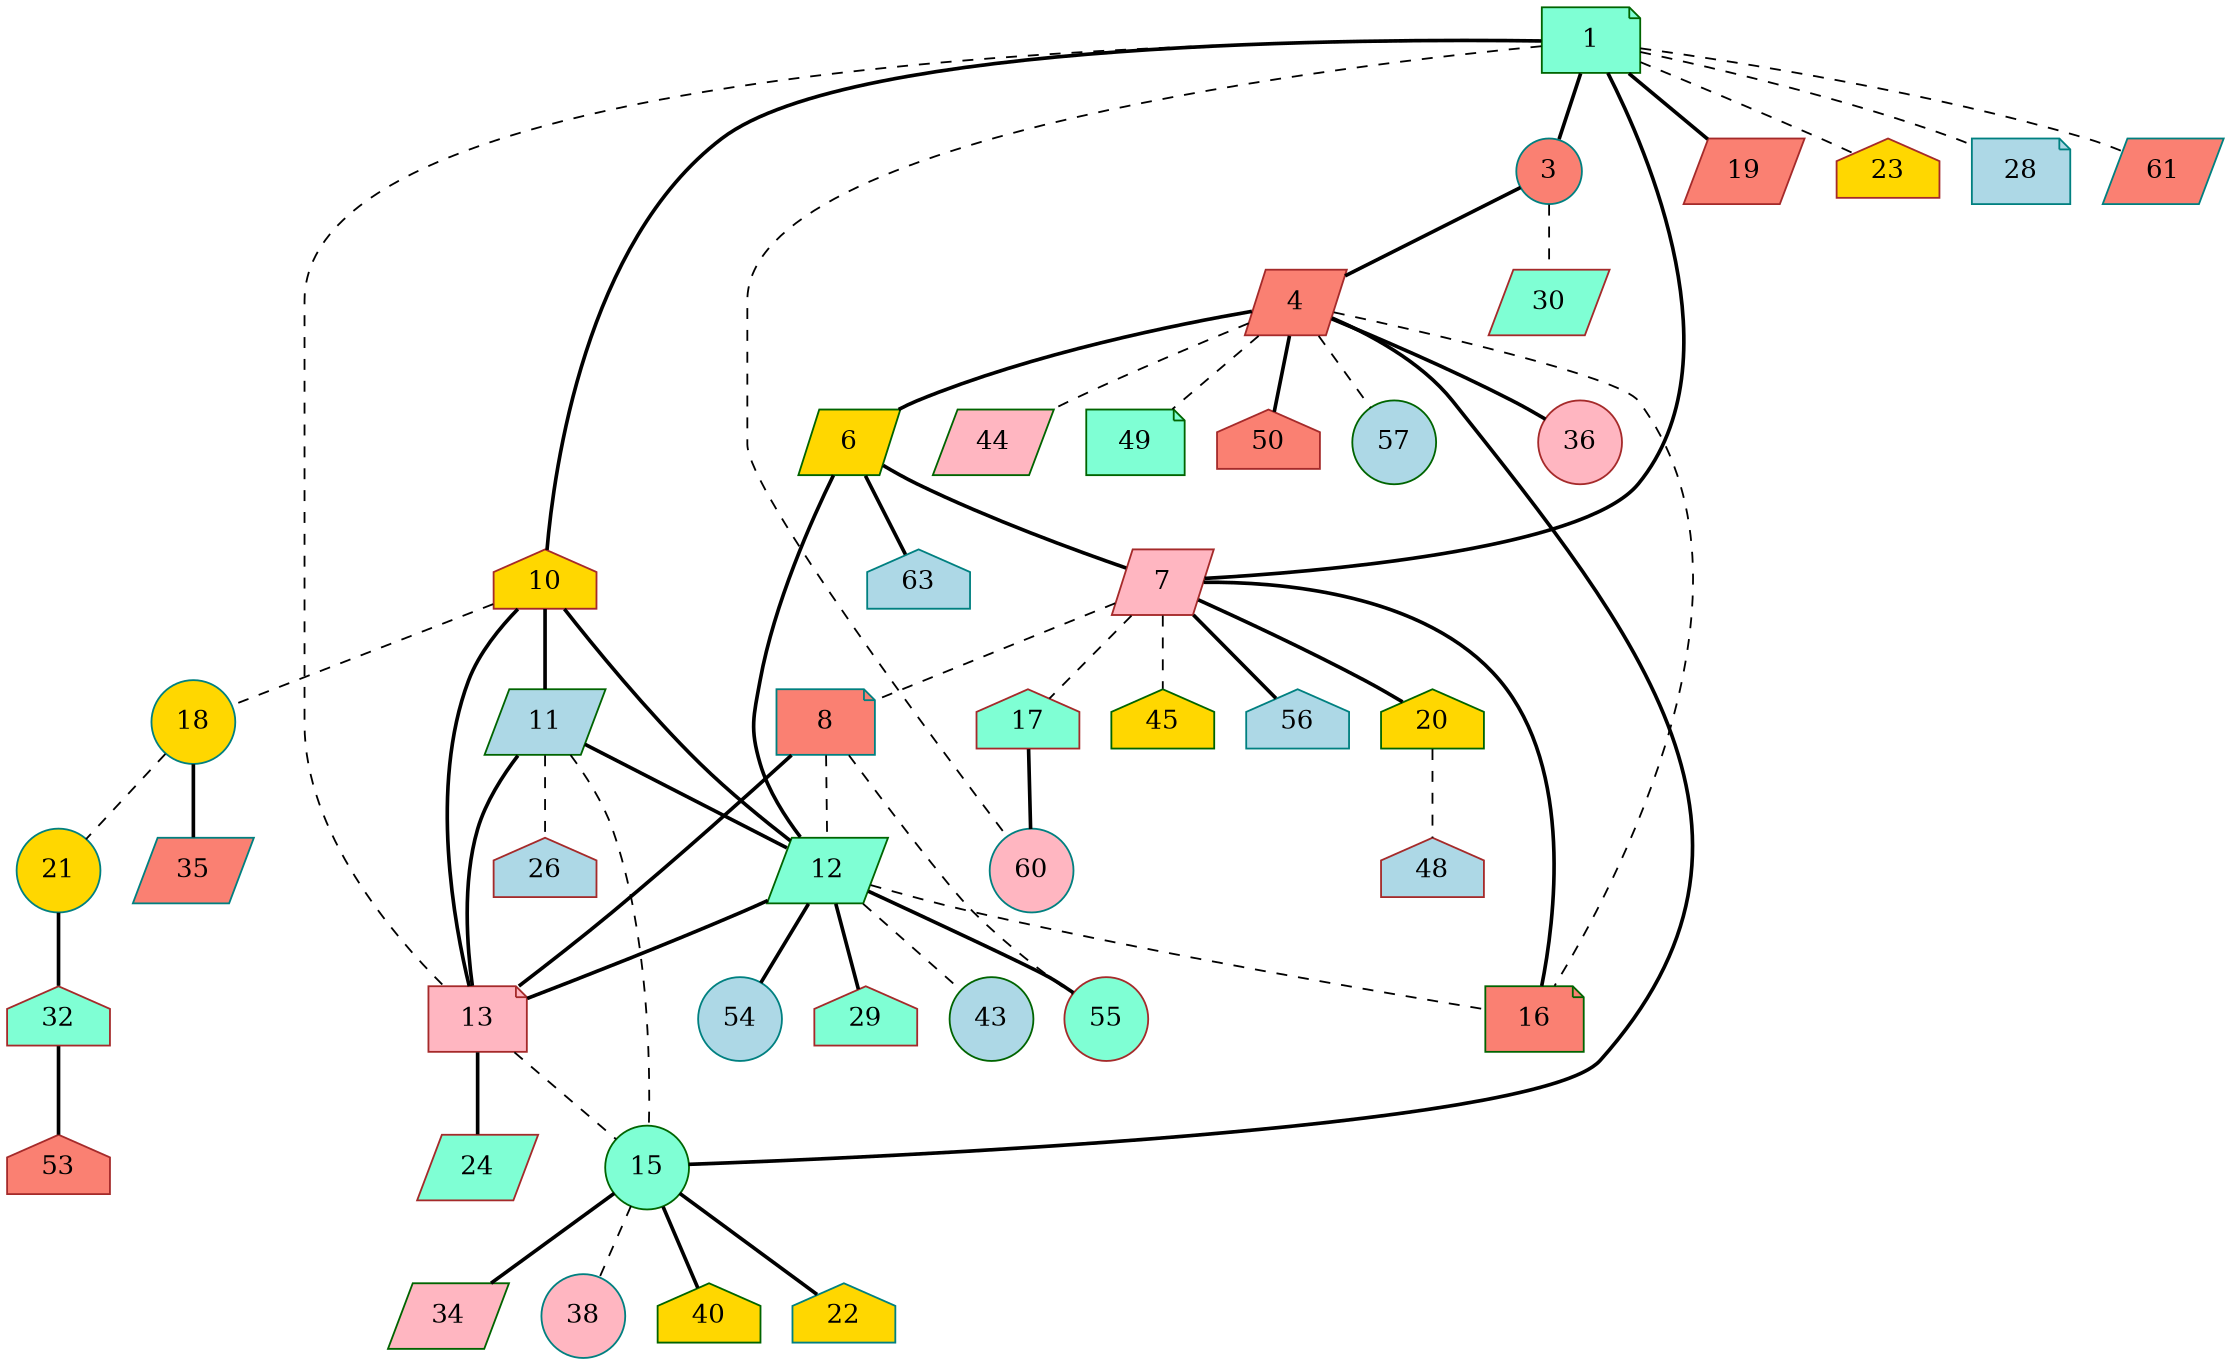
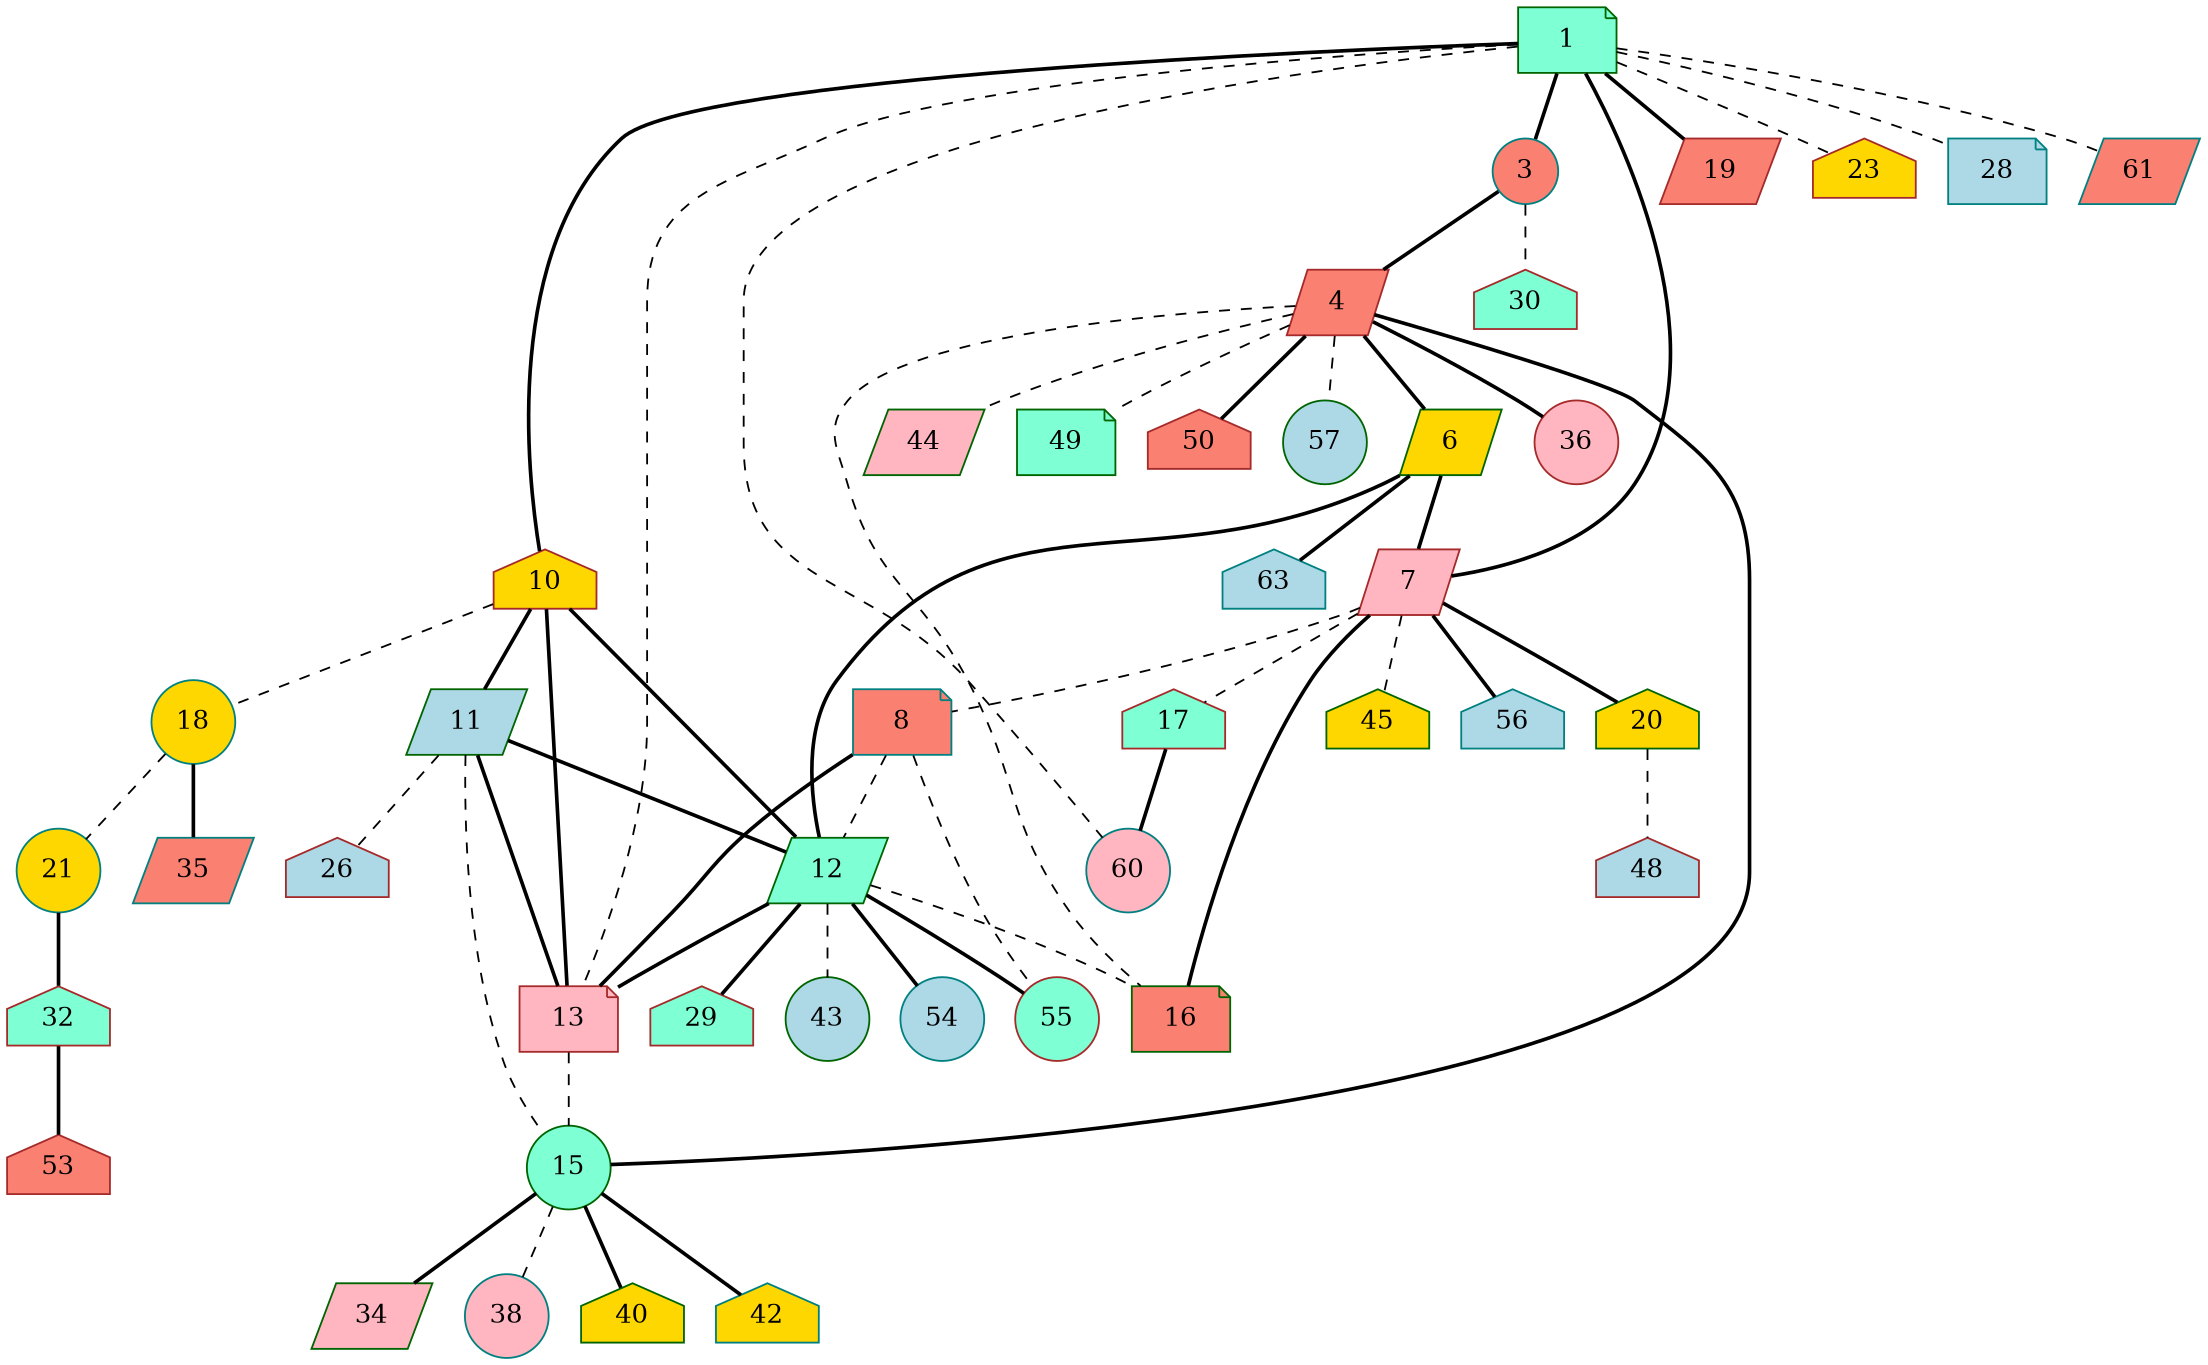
node "30": shape parallelogram -> house
node "24": removed
node "22": label "22" -> "42"
